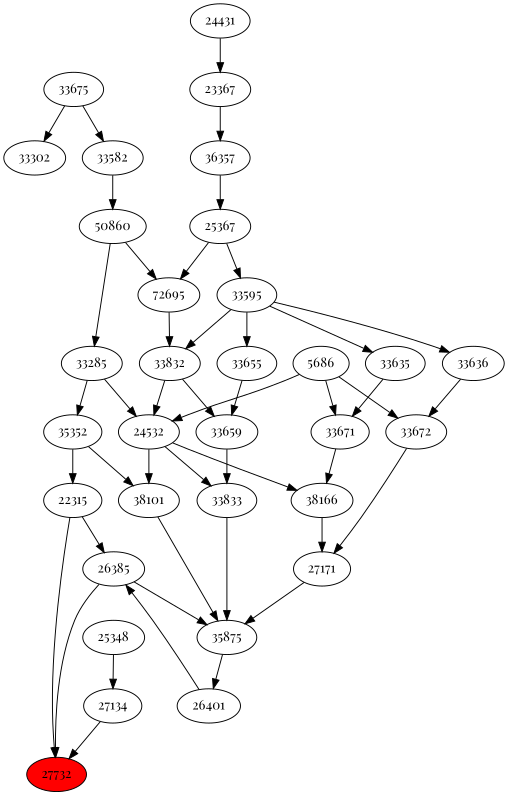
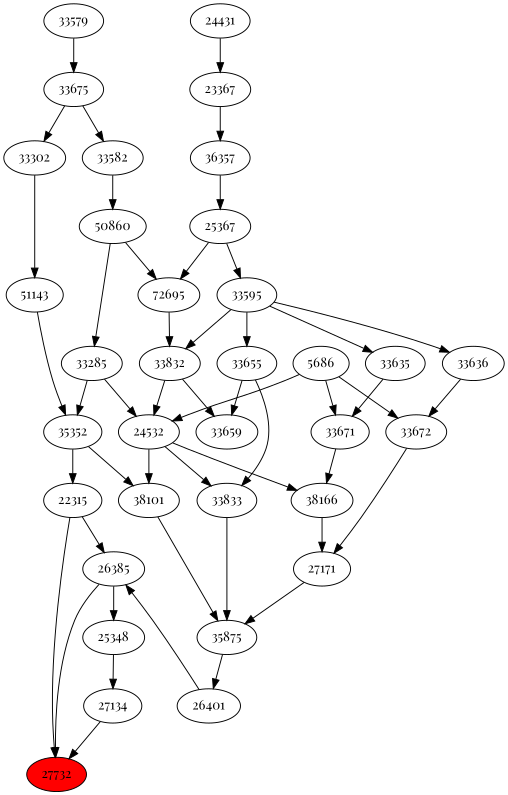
node "33579": added
node "51143": added
edge "33659" -> "33833": now "33655" -> "33833"
edge "26385" -> "35875": now "26385" -> "25348"
